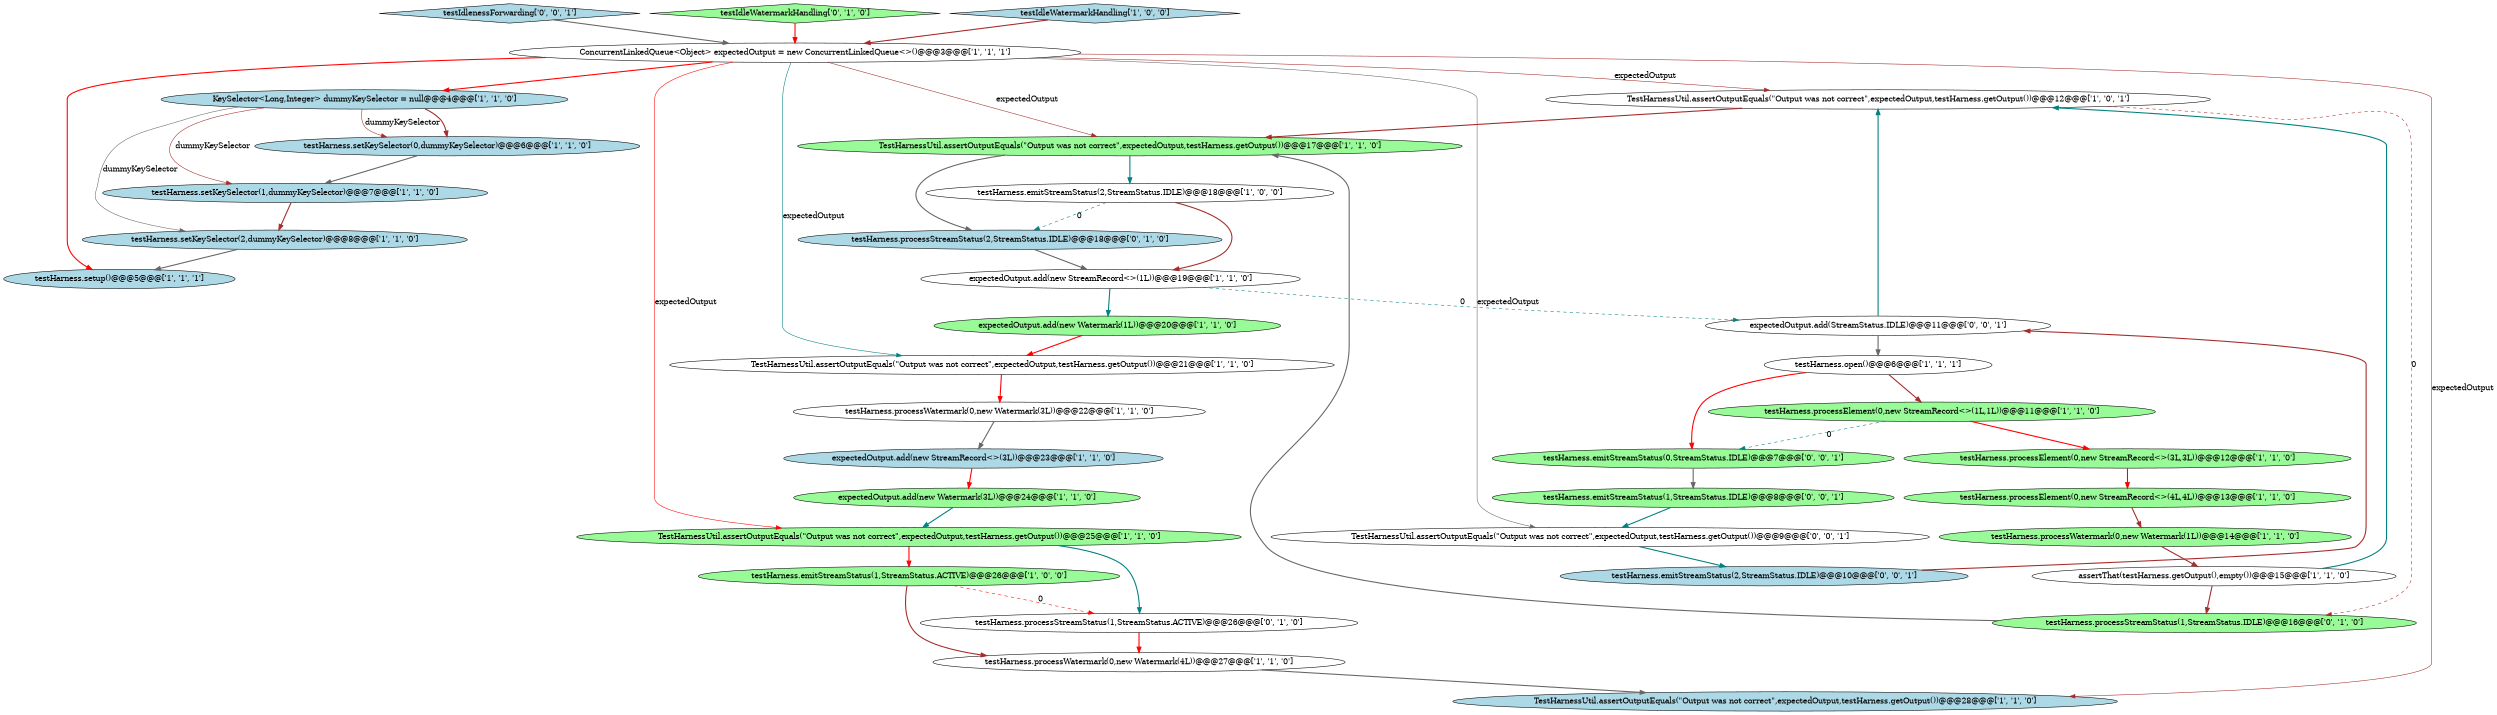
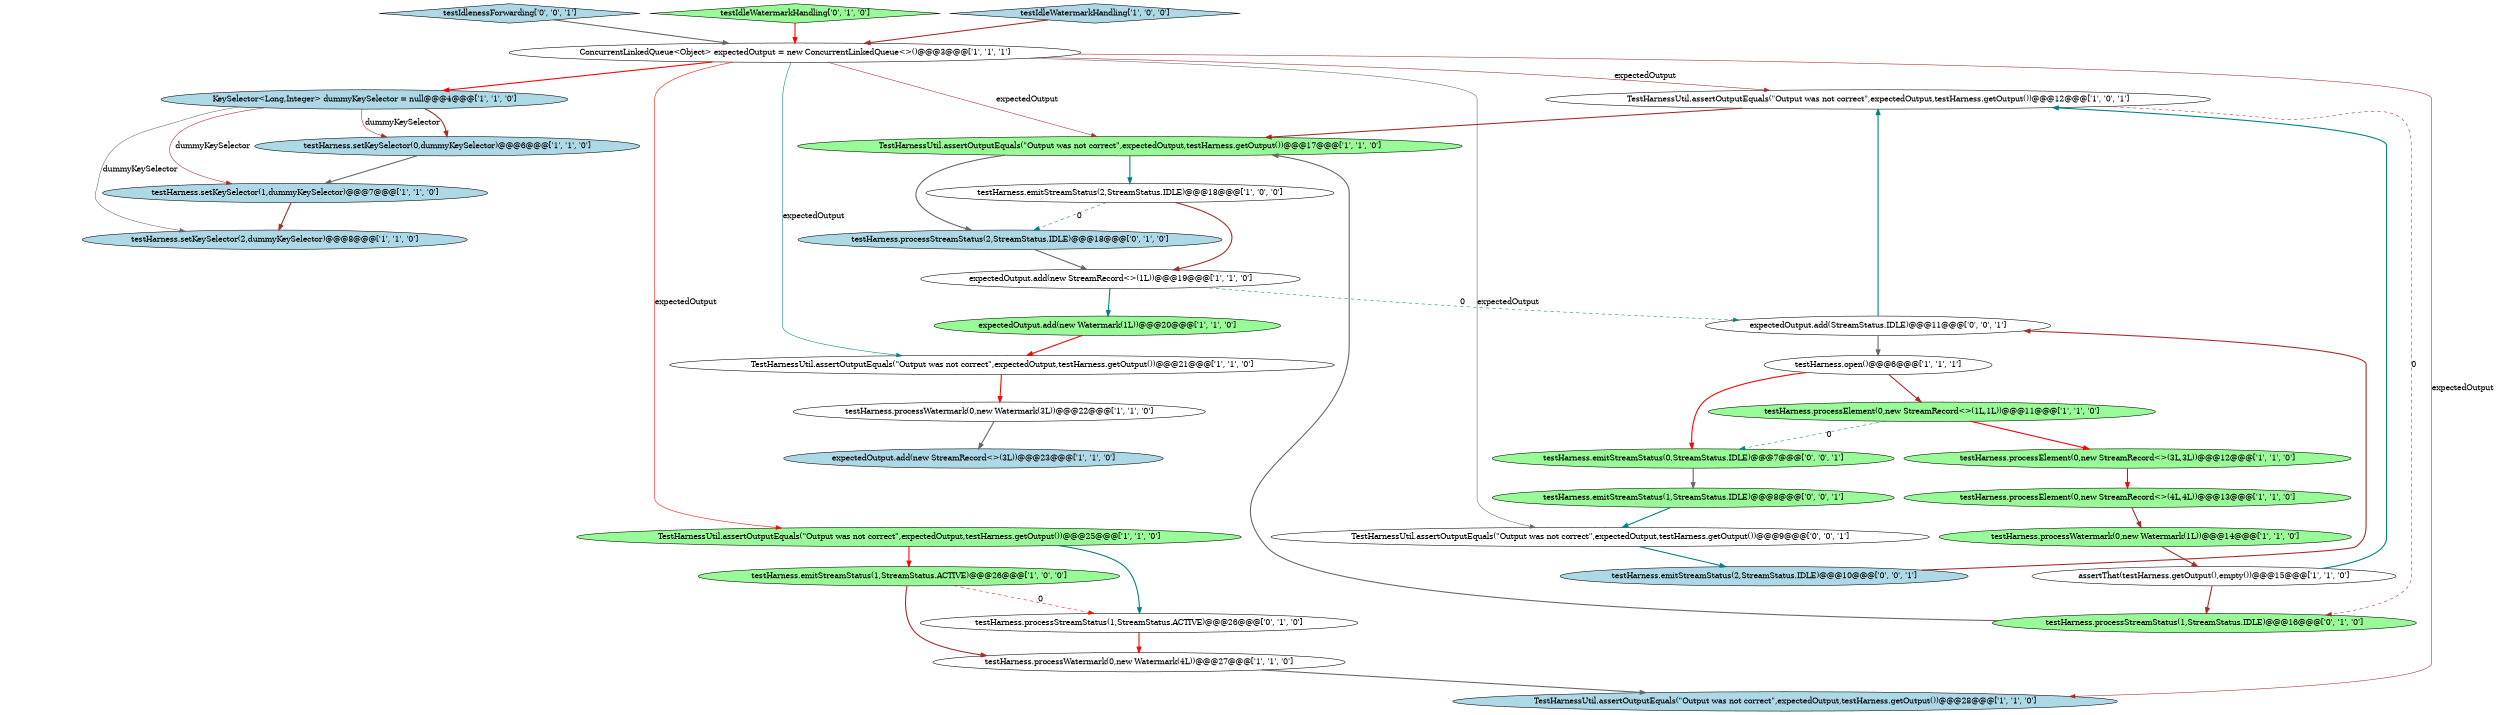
node "testHarness.setup()@@@5@@@['1', '1', '1']": removed
node "expectedOutput.add(new Watermark(3L))@@@24@@@['1', '1', '0']": removed
